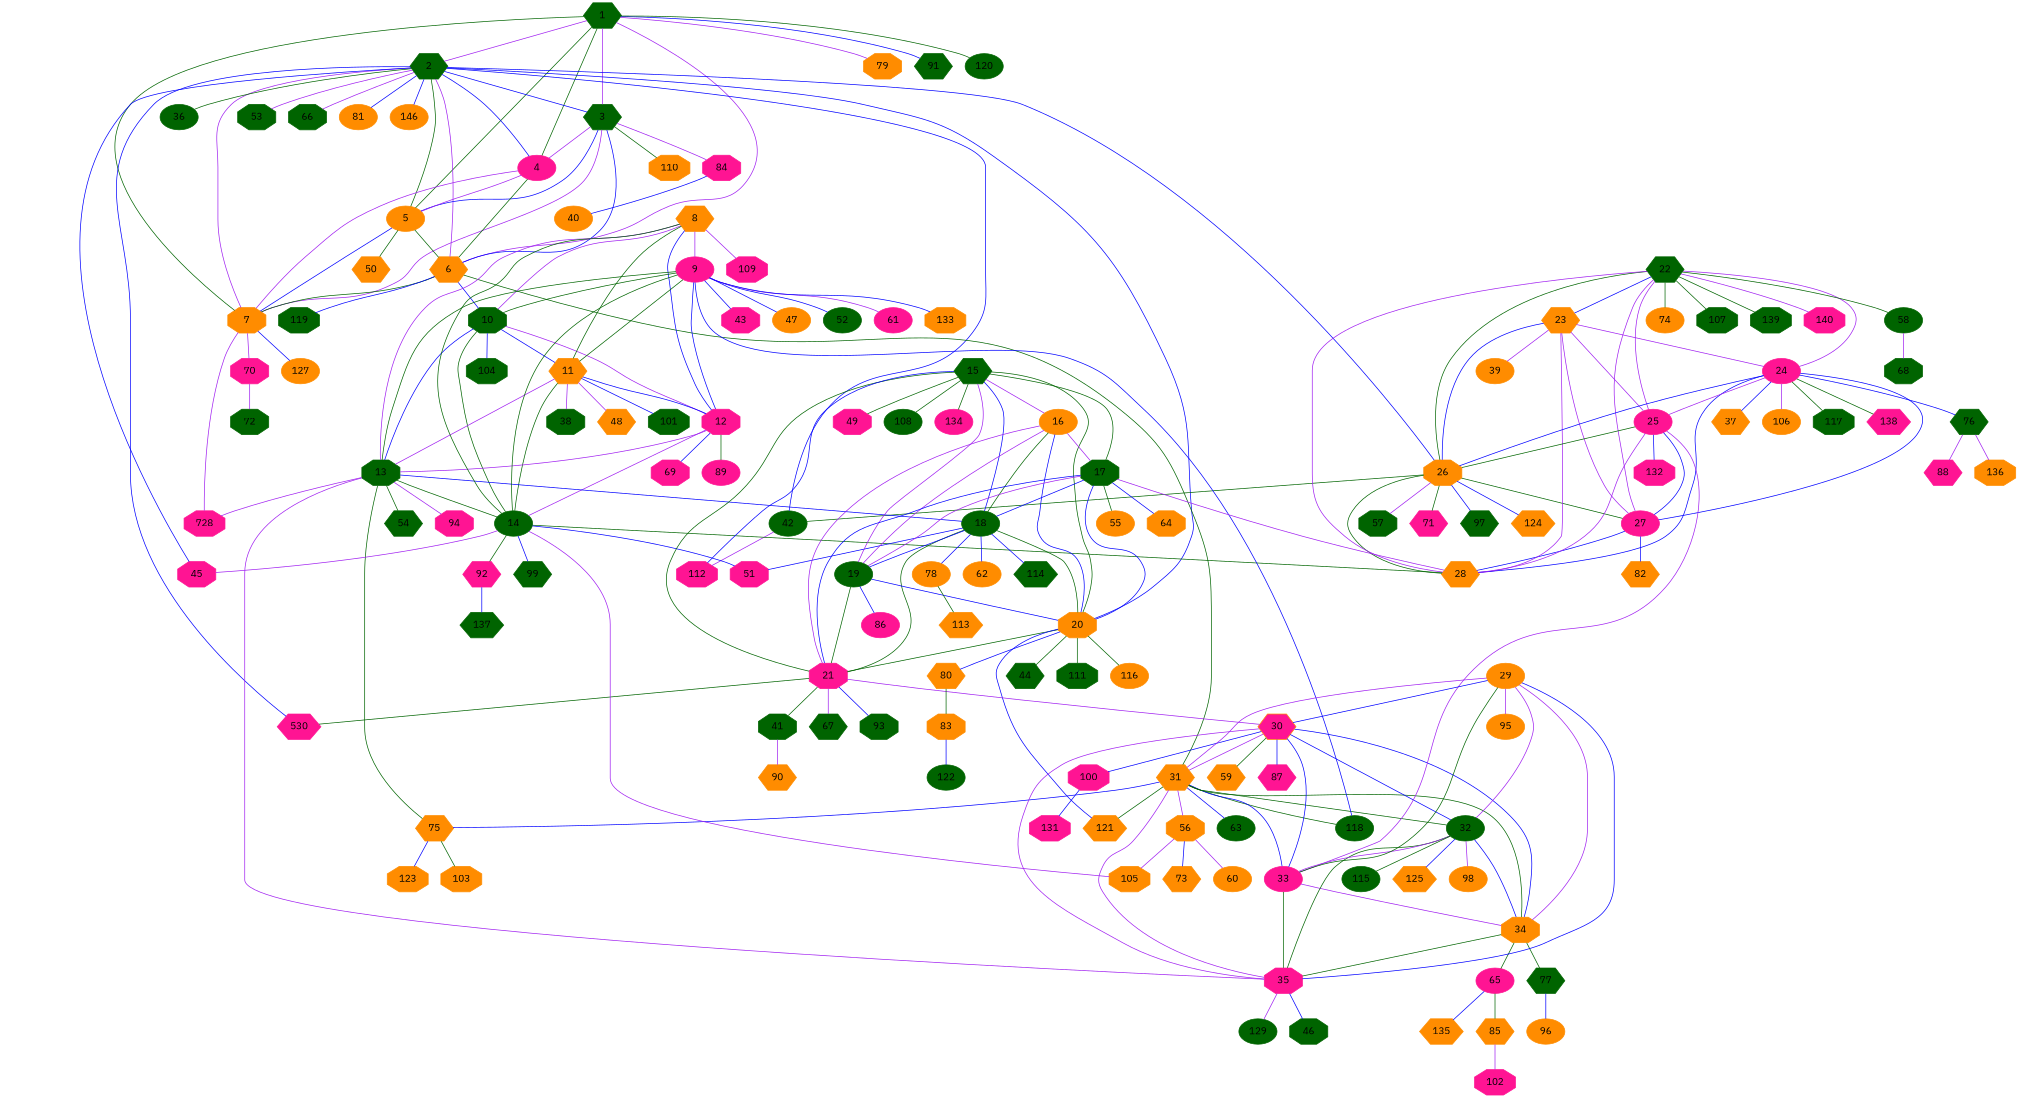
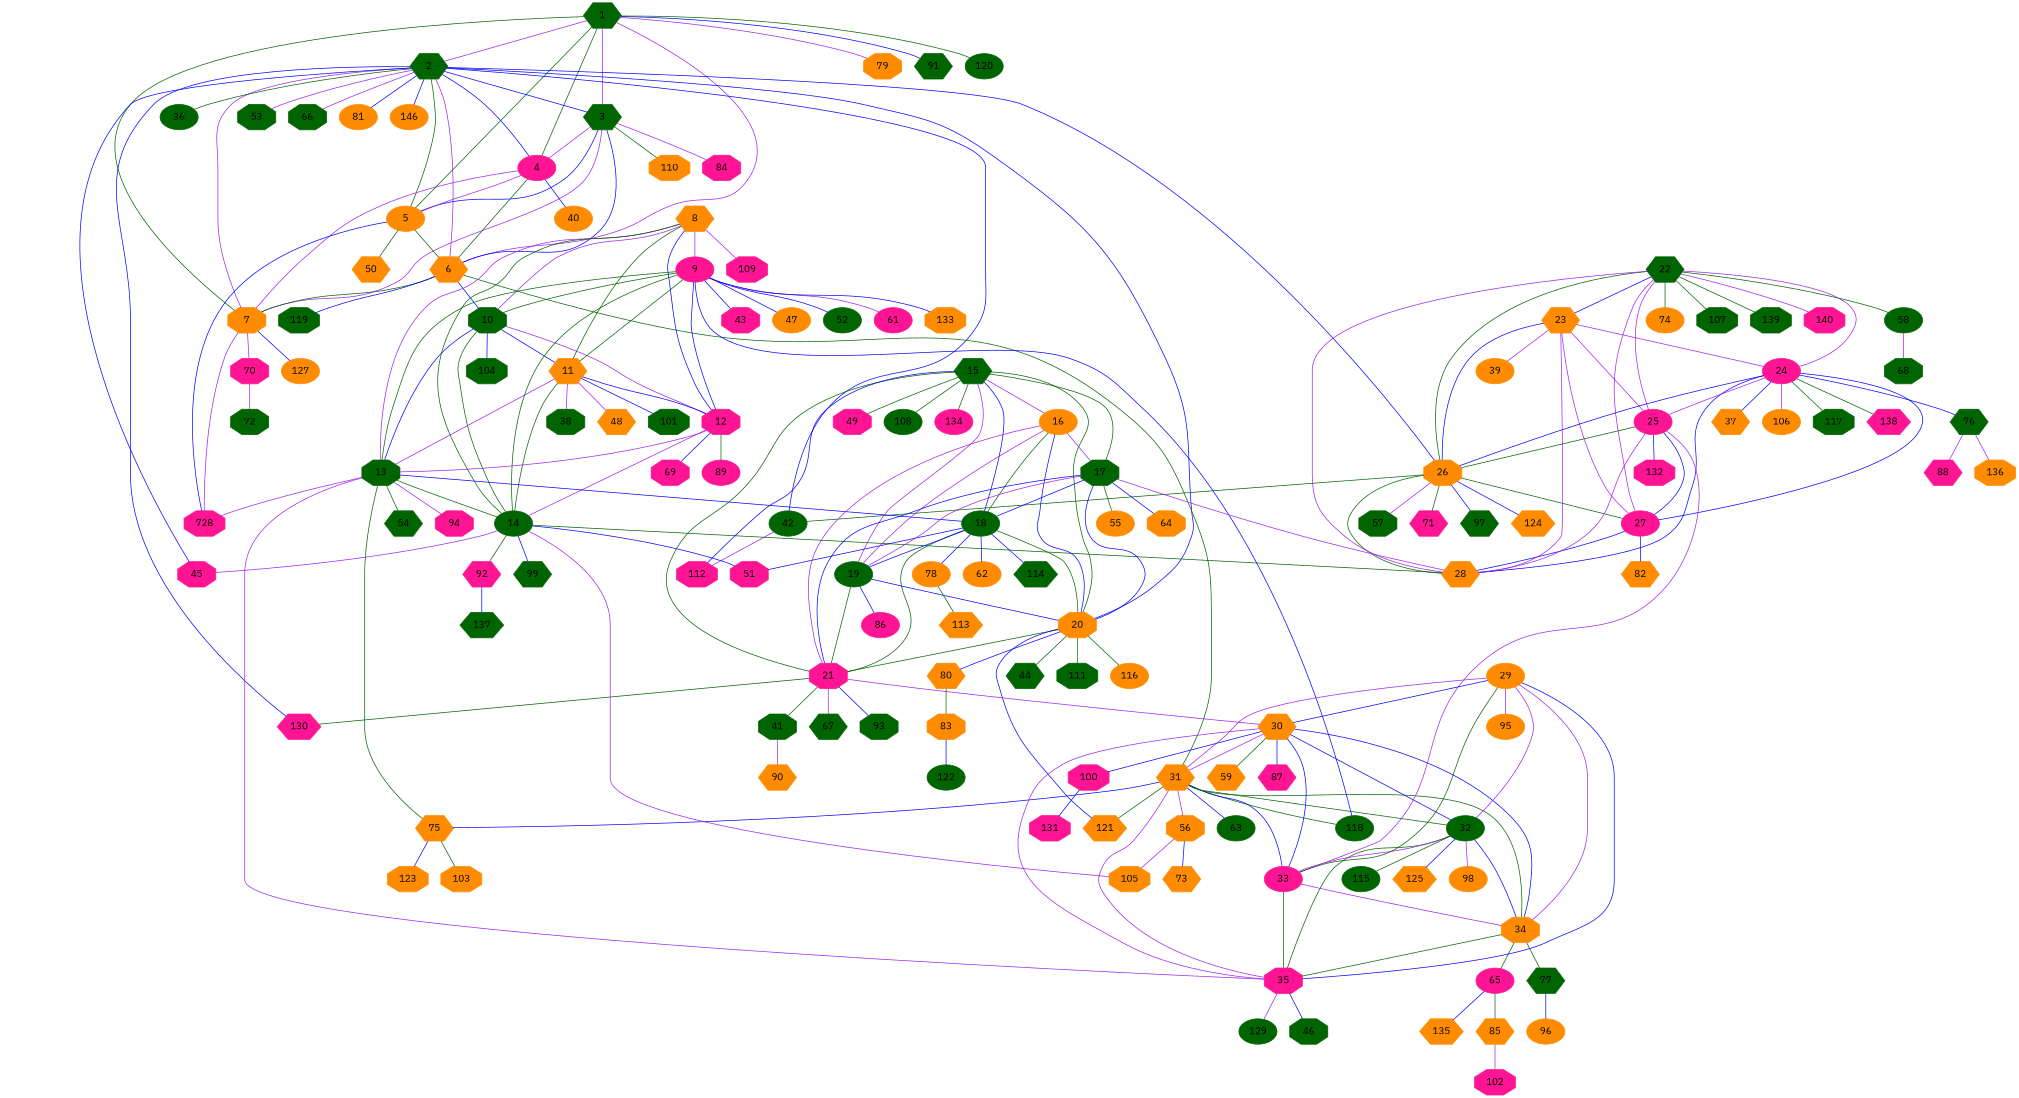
edge "84" -- "40": now "4" -- "40"
edge "5" -- "7": now "5" -- "728"
node "530": label "530" -> "130"
node "30": fillcolor deeppink -> darkorange
node "60": removed
